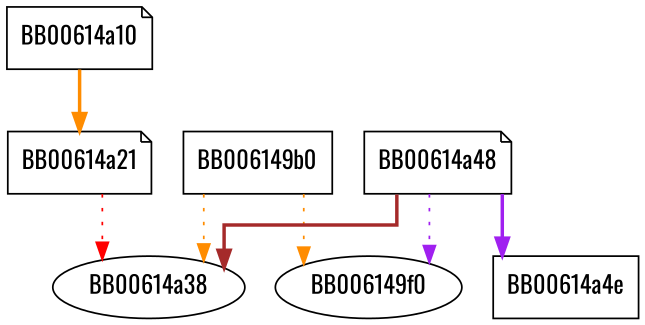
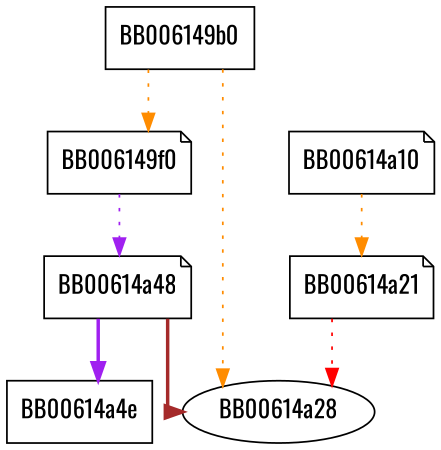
edge "BB00614a10" -> "BB00614a21": style bold -> dotted
edge "BB00614a48" -> "BB006149f0": reversed
node "BB00614a38": label "BB00614a38" -> "BB00614a28"
node "BB006149f0": shape ellipse -> note
